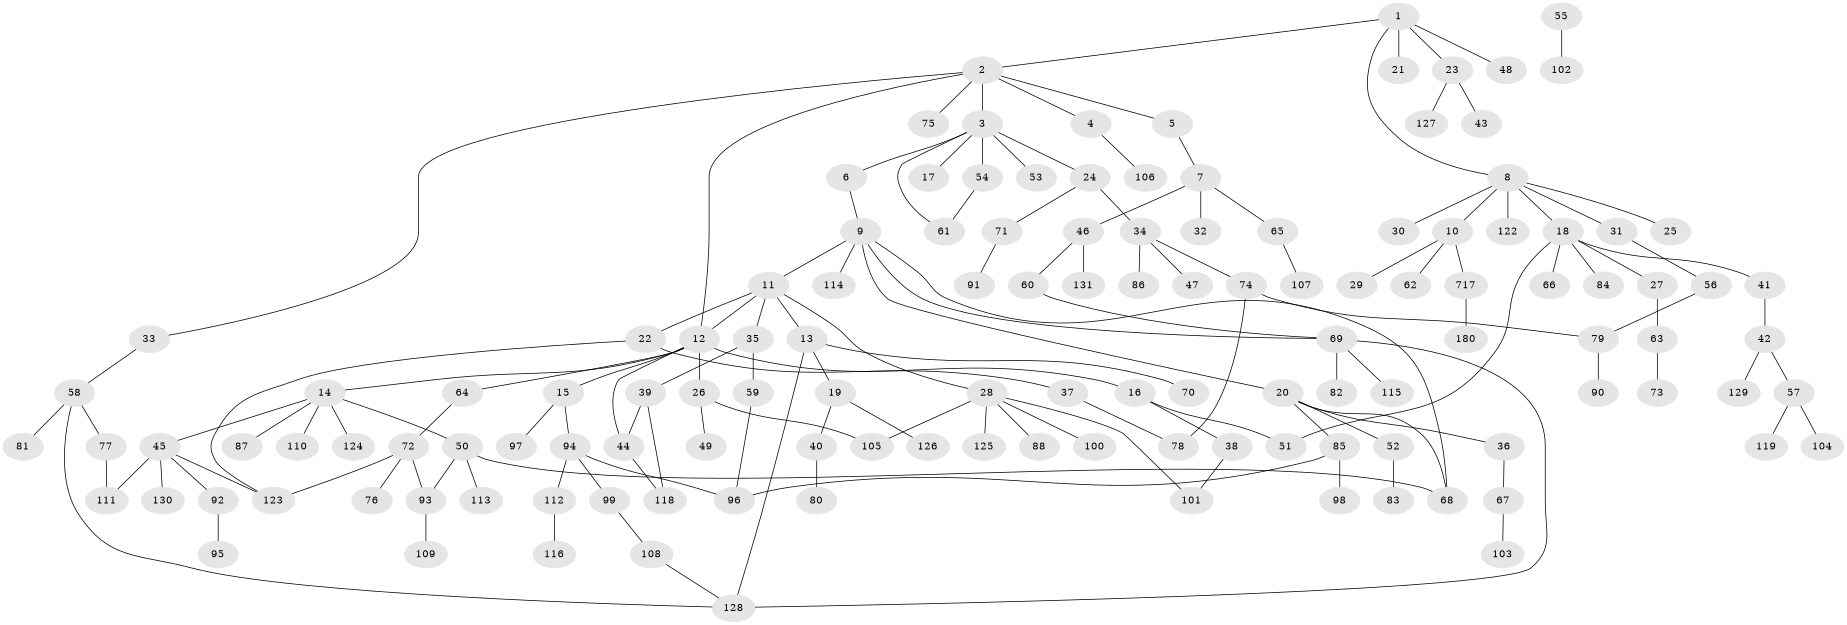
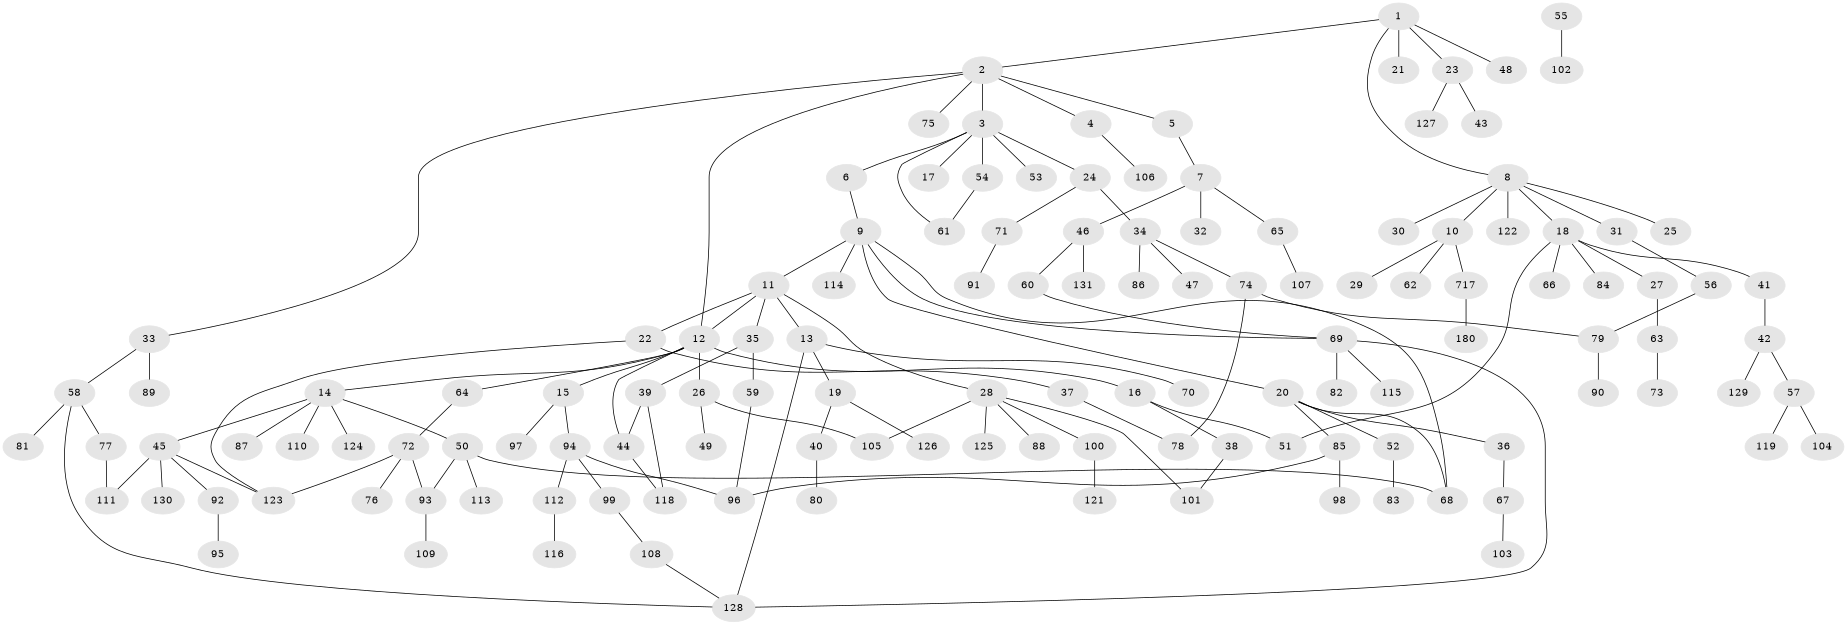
node "89": added
node "121": added
